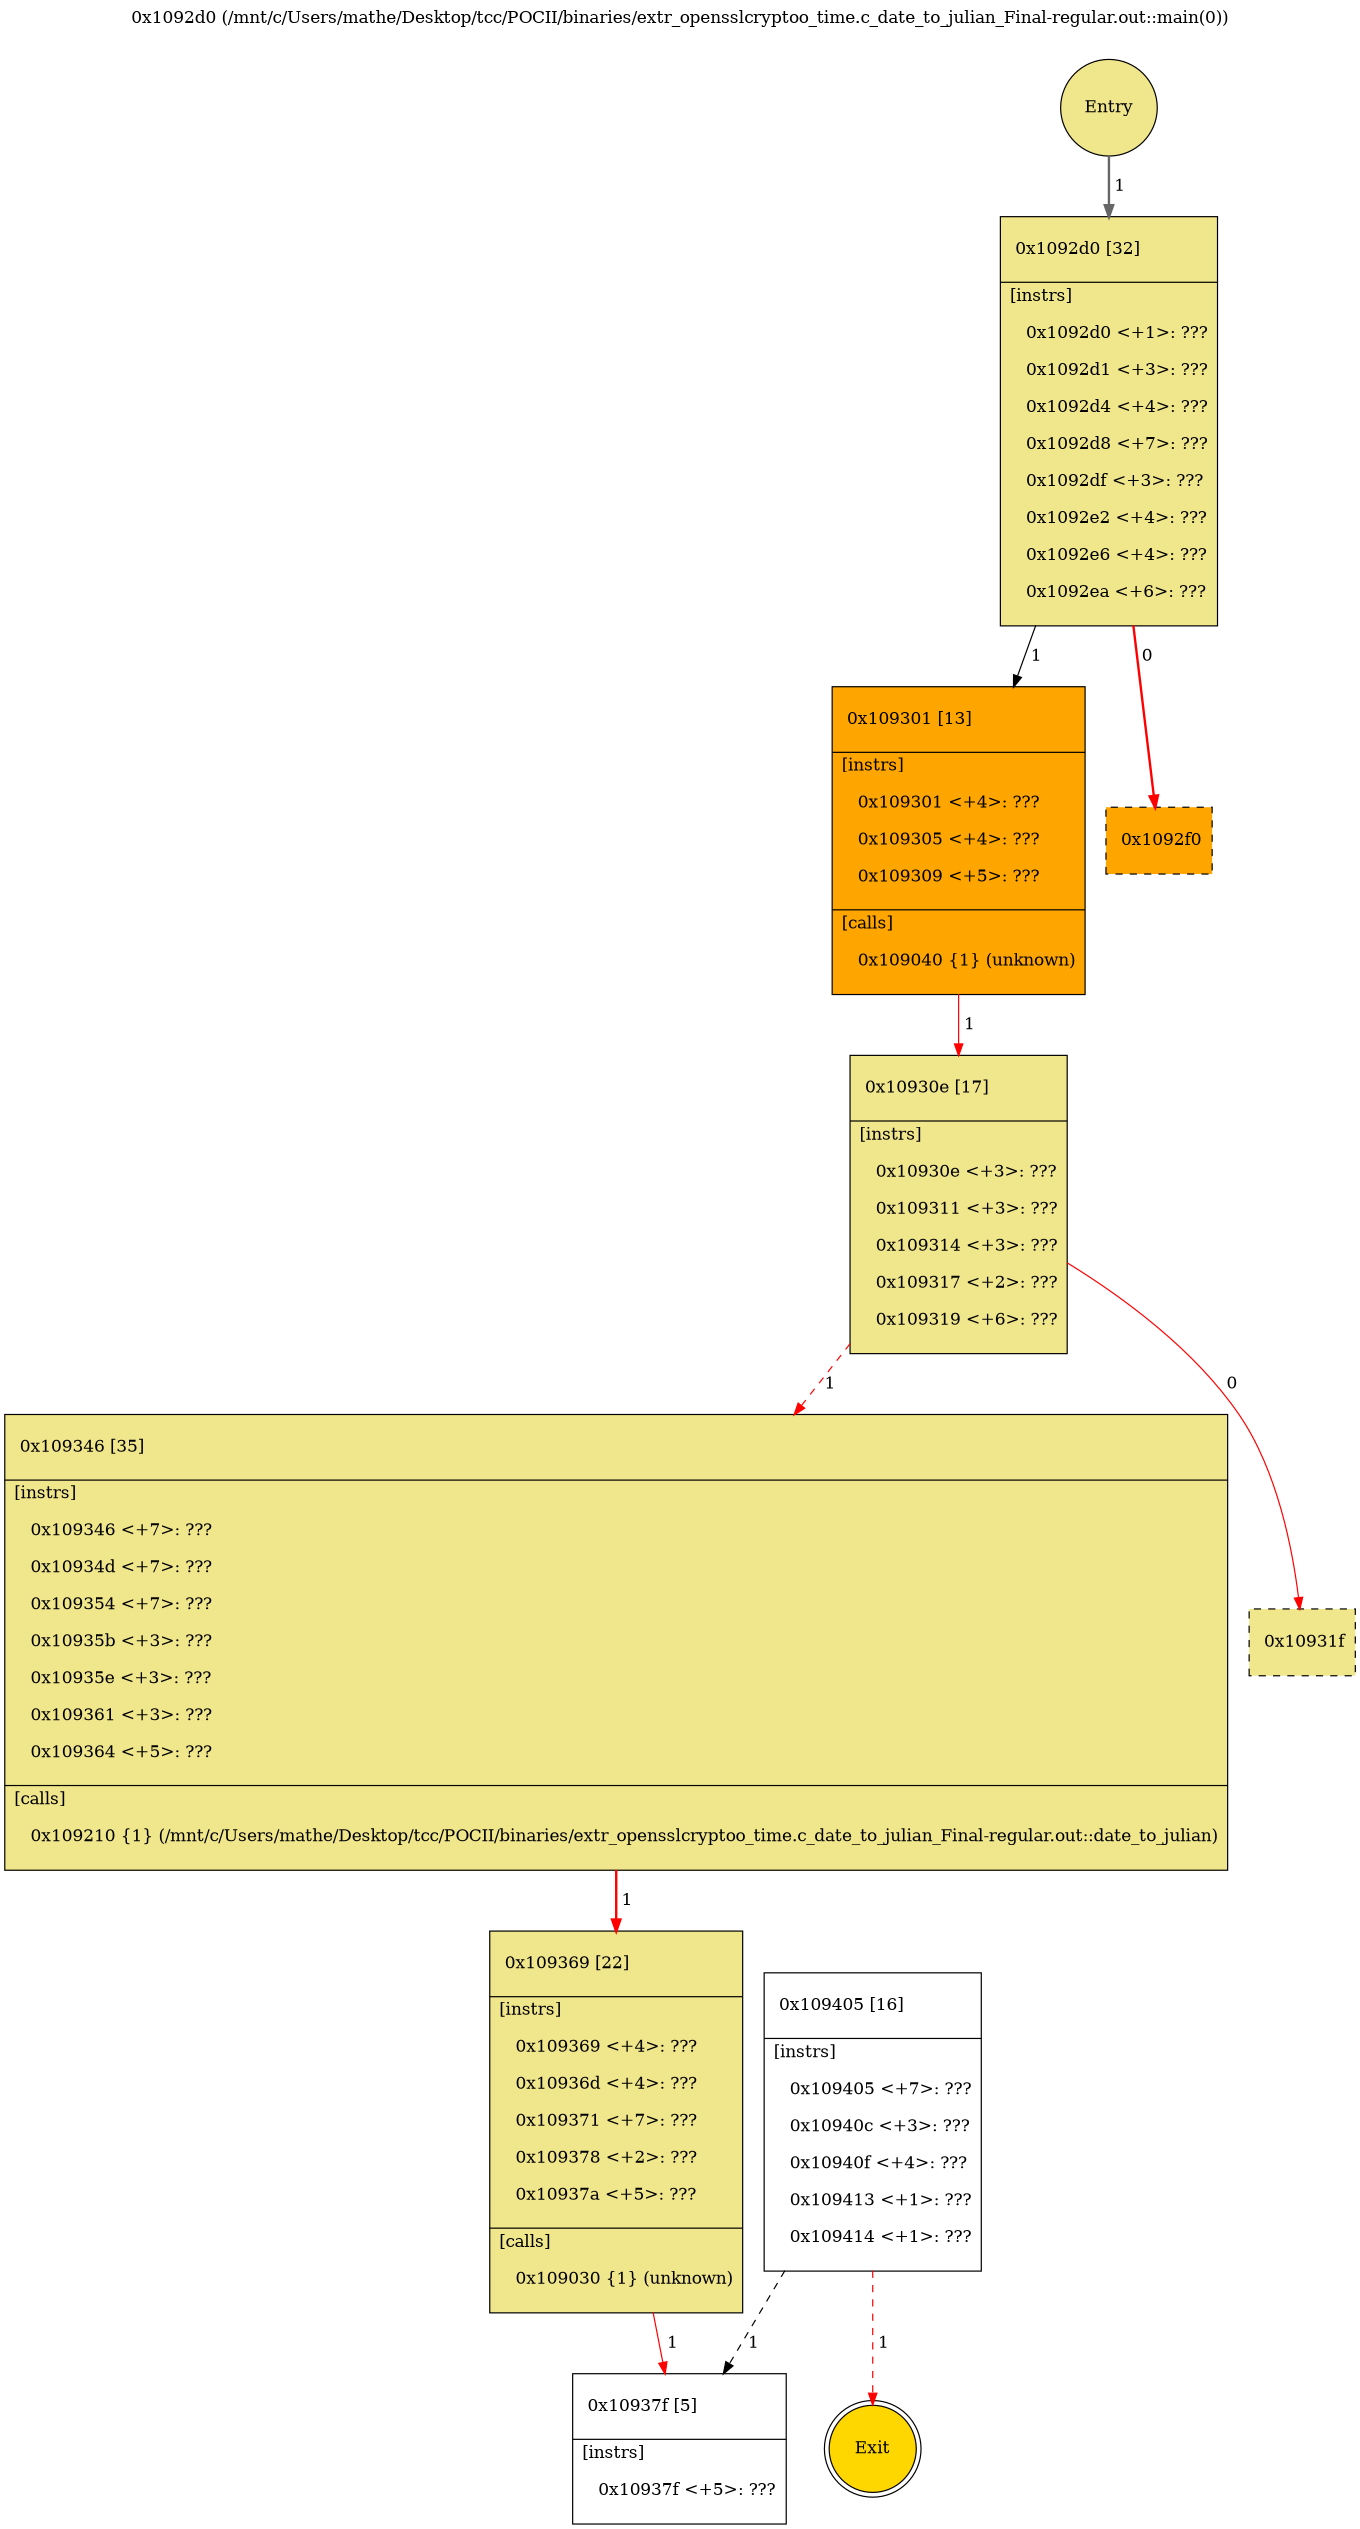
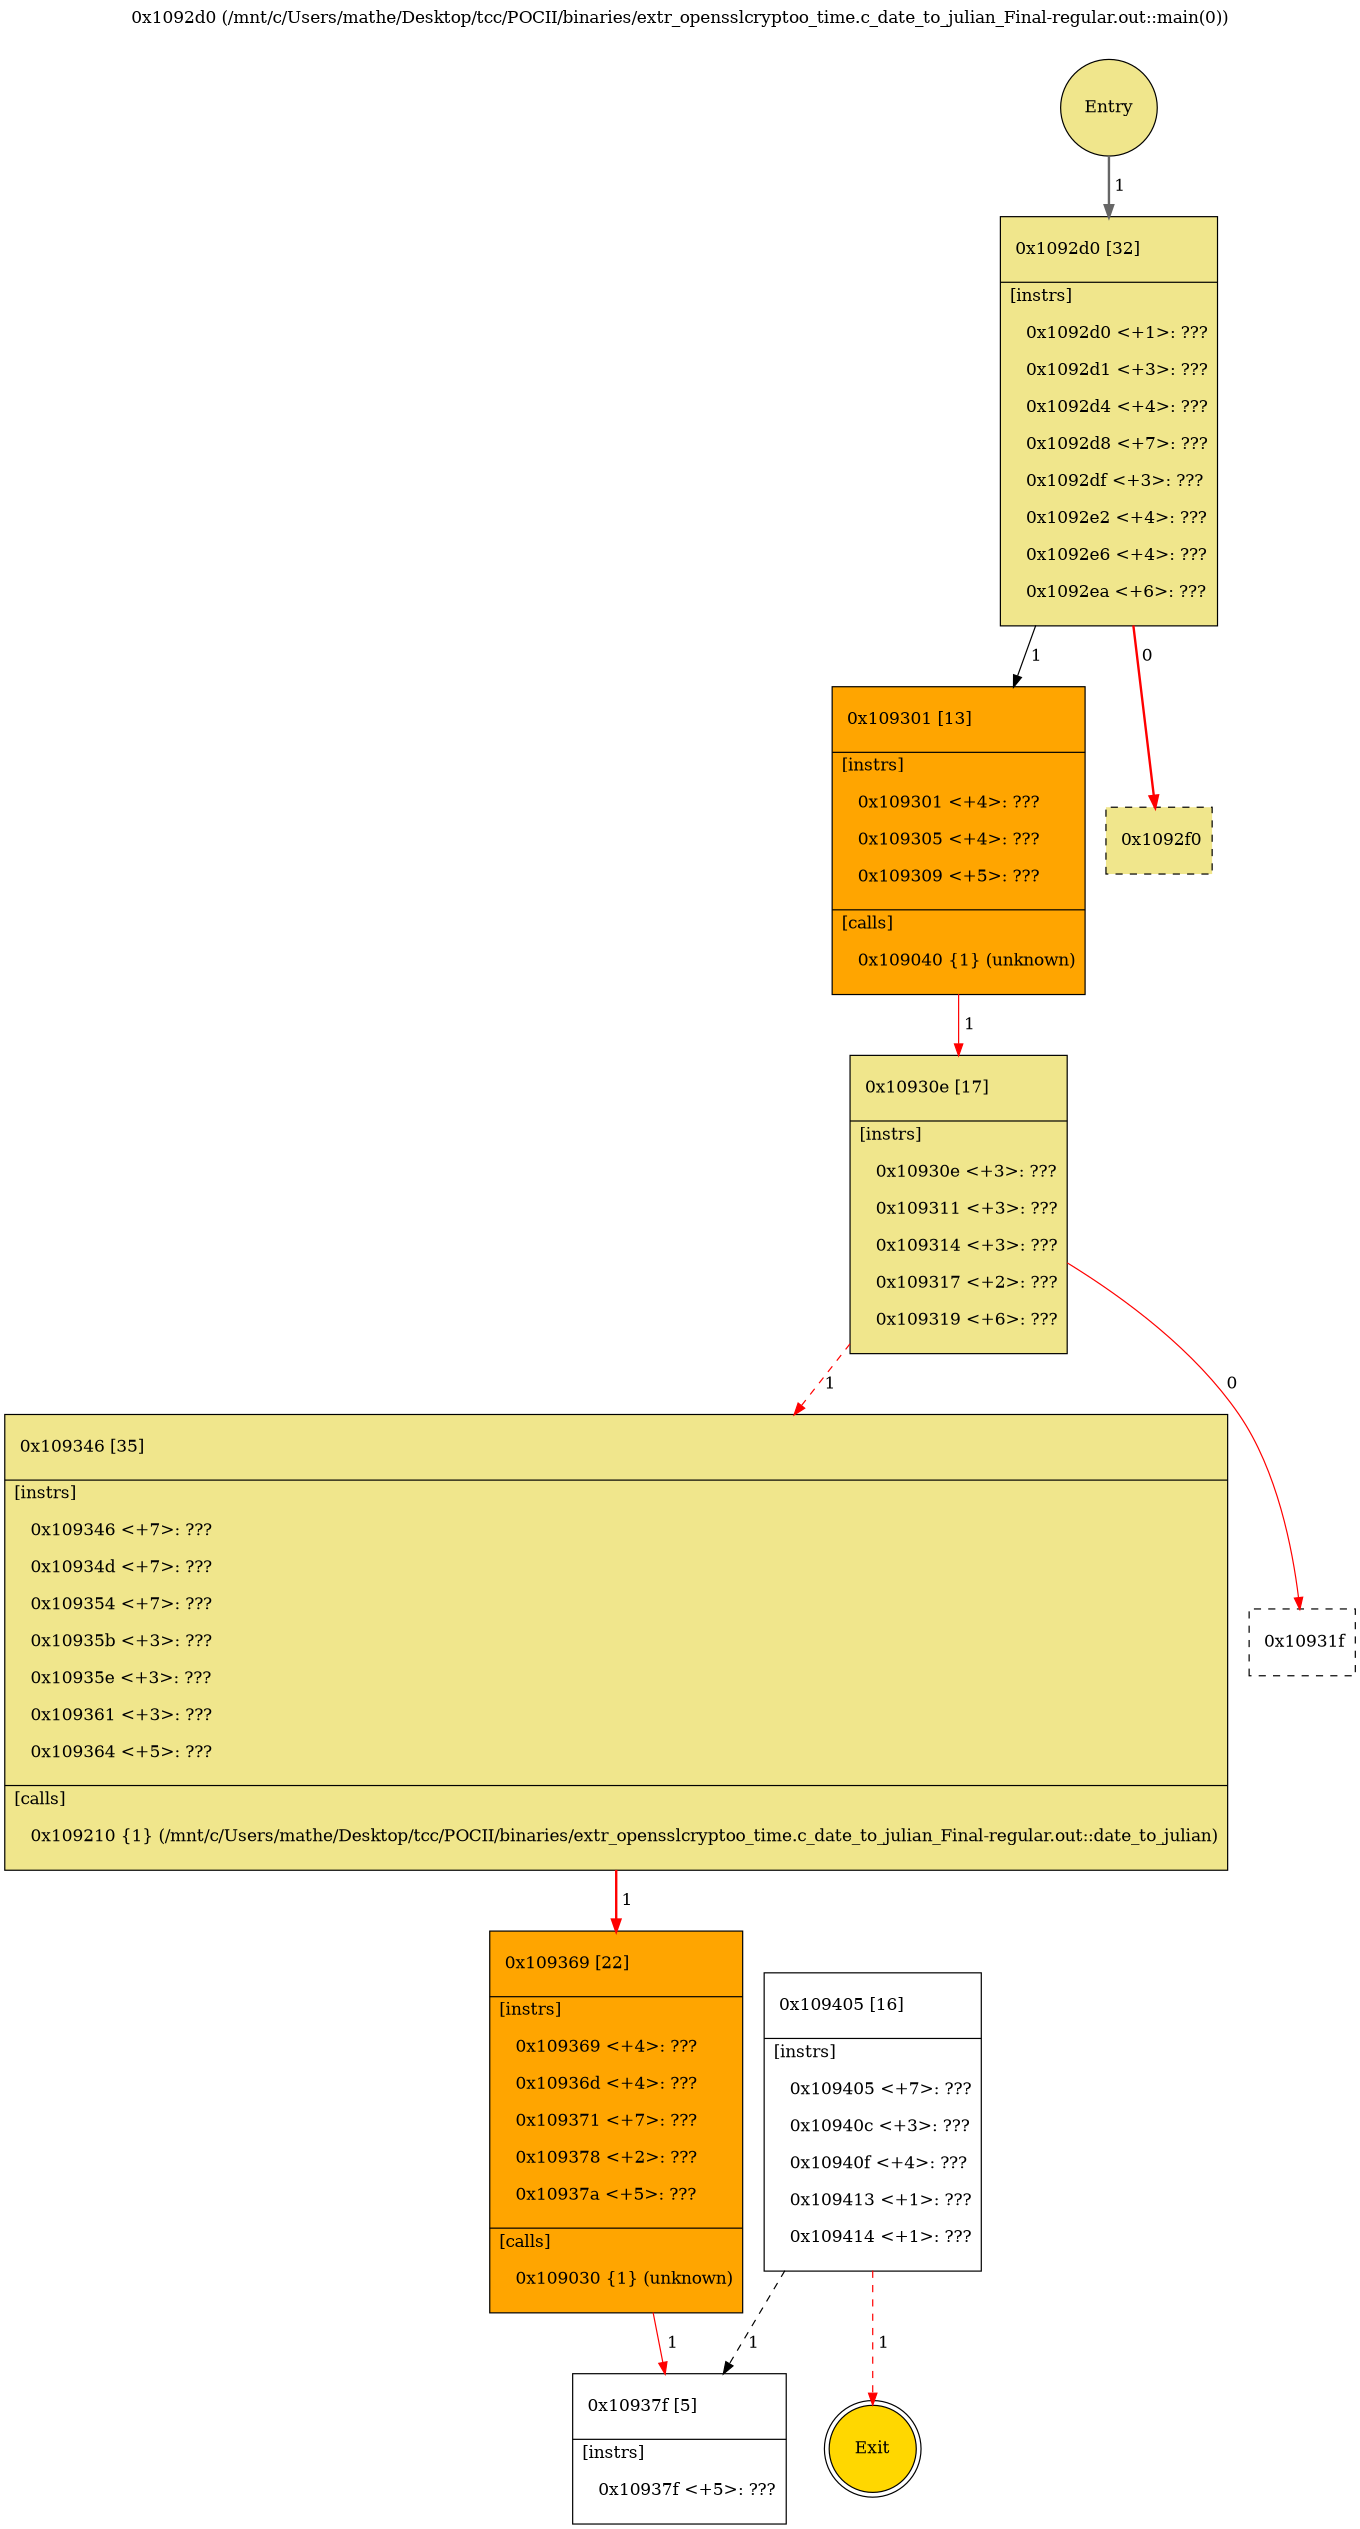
node "0x1092f0": fillcolor orange -> khaki
node "0x10931f": fillcolor khaki -> white
node "0x109369 [22]": fillcolor khaki -> orange
